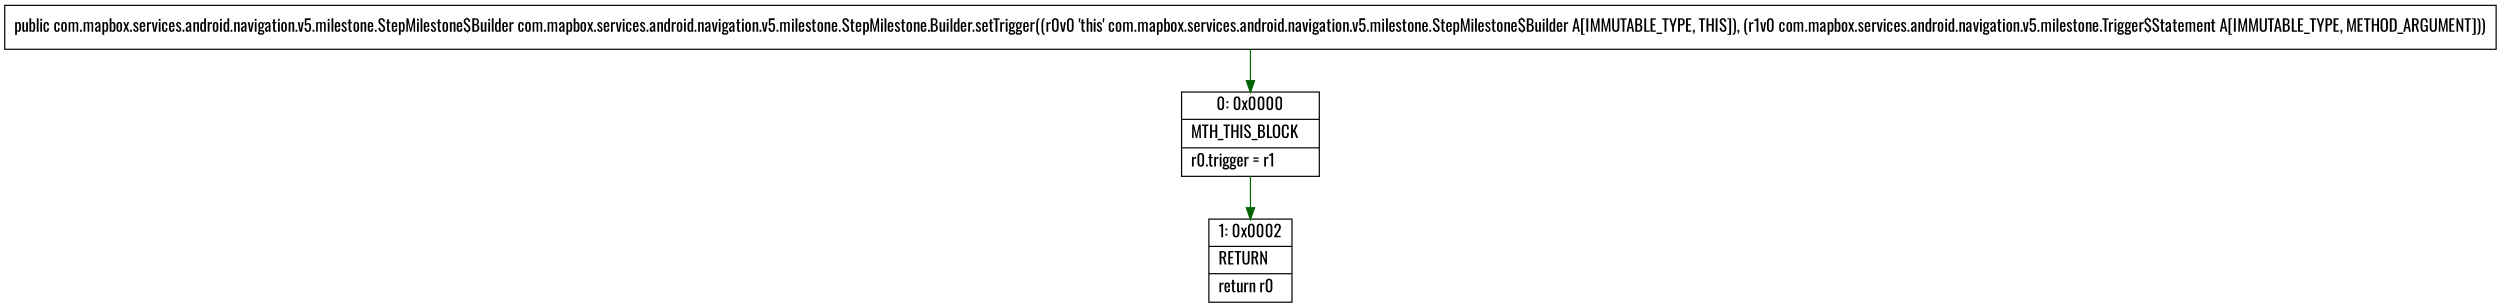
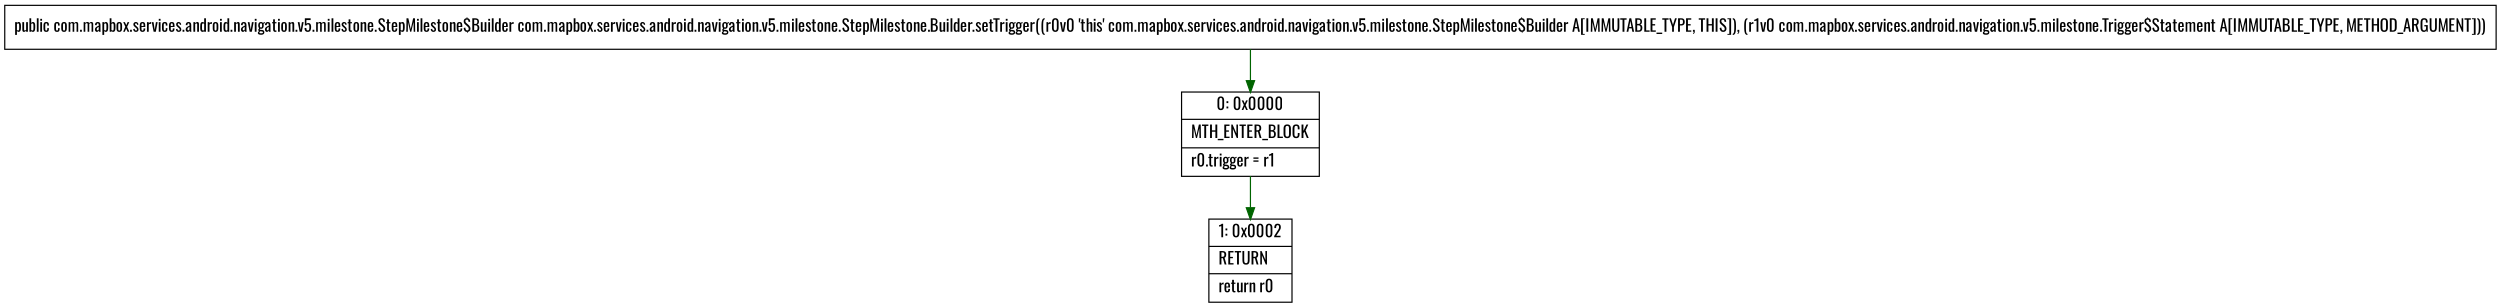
node "0: 0x0000": text "MTH_THIS_BLOCK" -> "MTH_ENTER_BLOCK"
